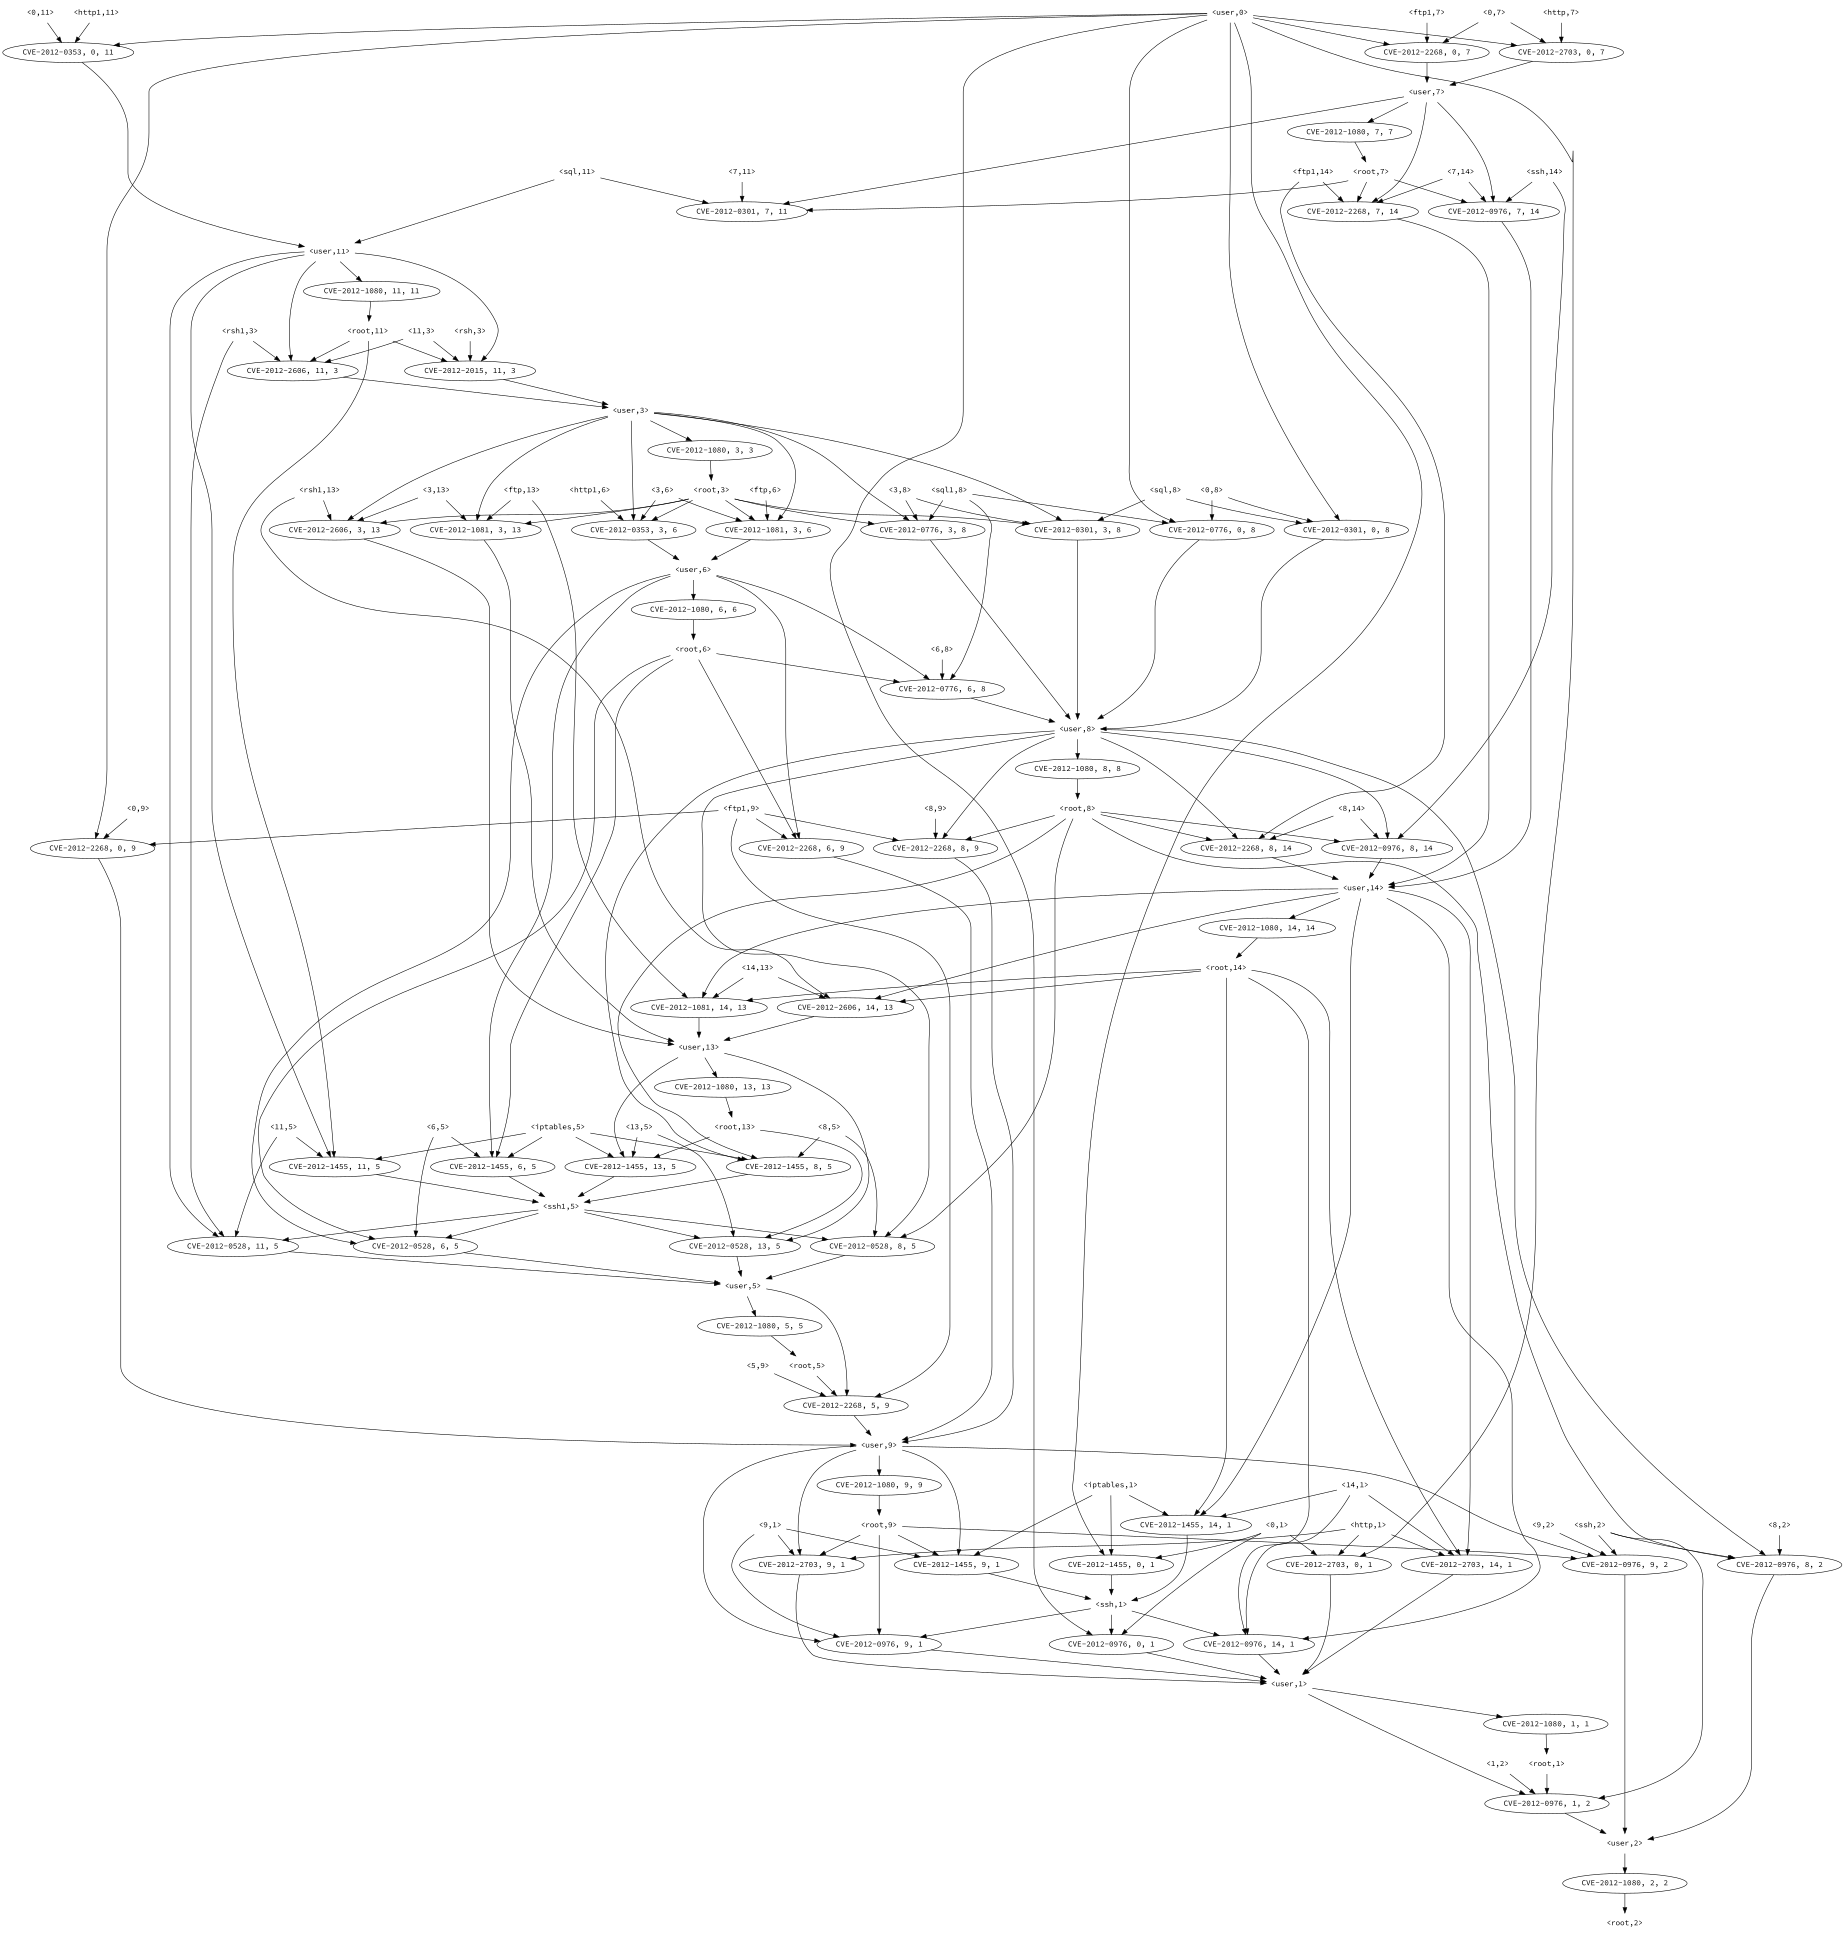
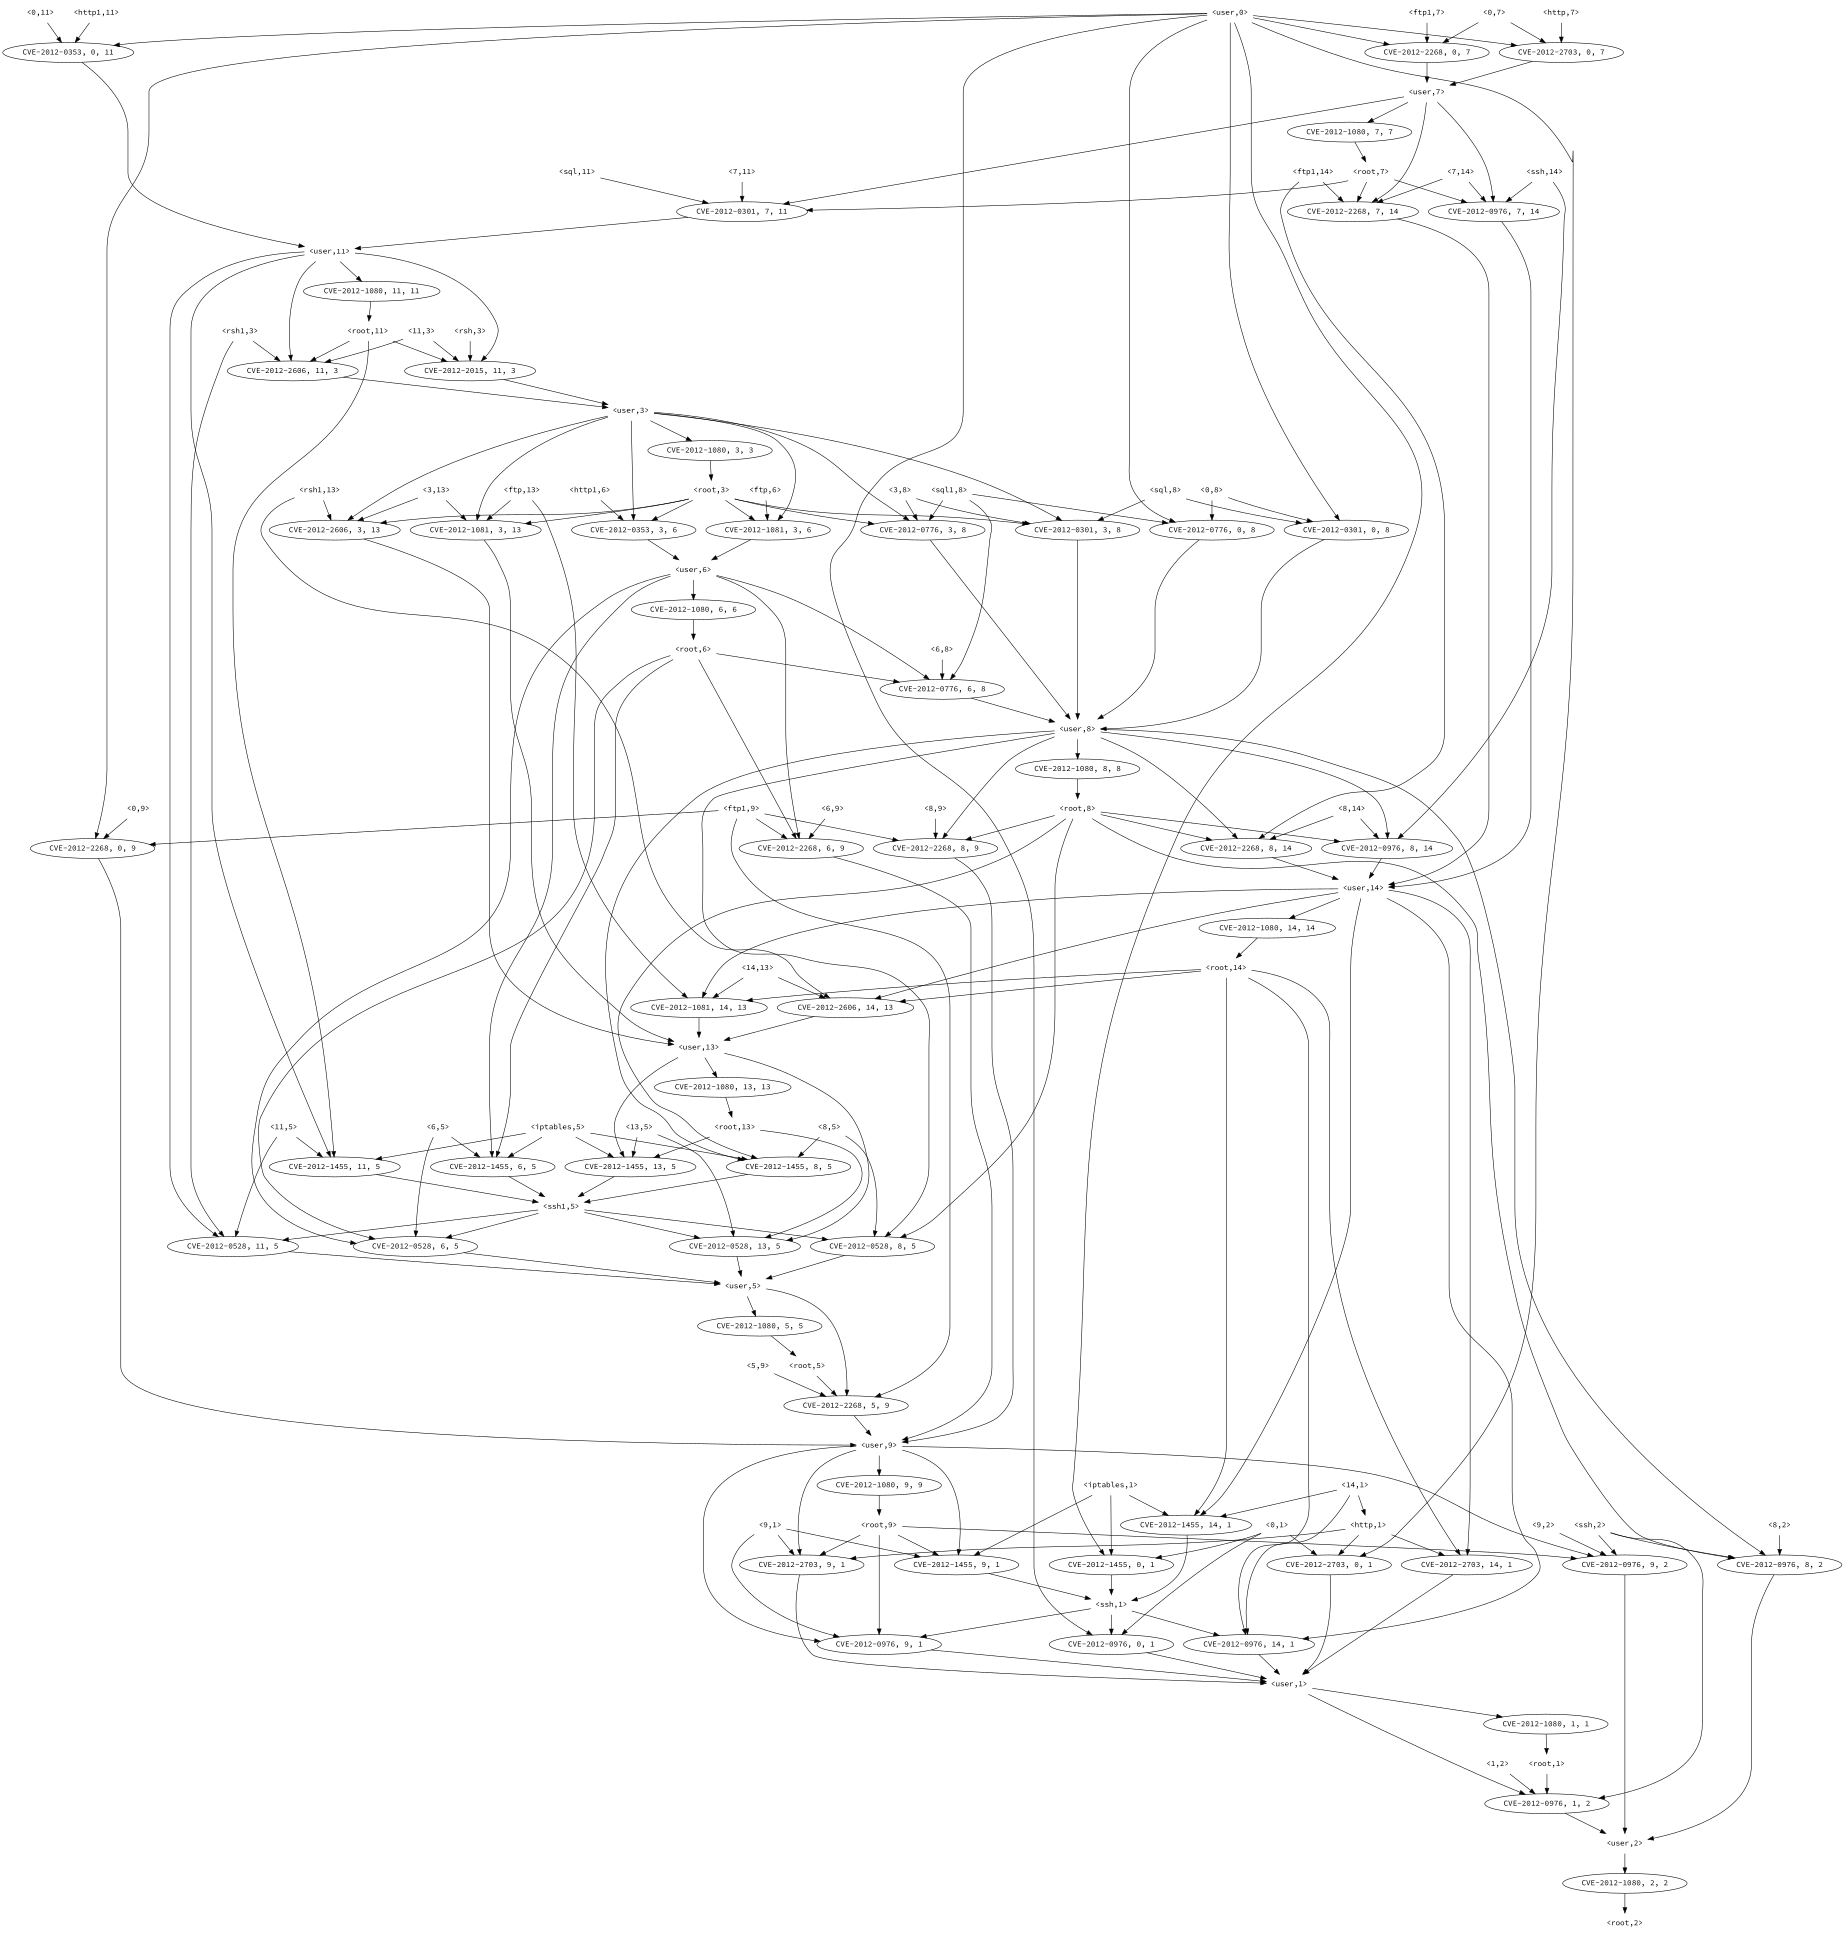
edge "<sql,11>" -> "<user,11>": now "CVE-2012-0301, 7, 11" -> "<user,11>"
node "<3,6>": removed
node "<6,9>": added
edge "<14,1>" -> "CVE-2012-2703, 14, 1": now "<14,1>" -> "<http,1>"
